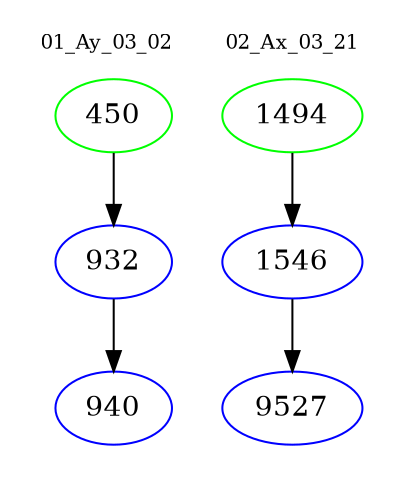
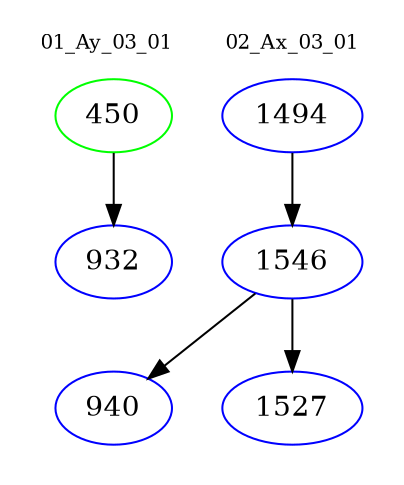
cluster "01_Ay_03_02": label "01_Ay_03_02" -> "01_Ay_03_01"
cluster "02_Ax_03_21": label "02_Ax_03_21" -> "02_Ax_03_01"
node "1494": color green -> blue
edge "932" -> "940": now "1546" -> "940"
node "9527": label "9527" -> "1527"
